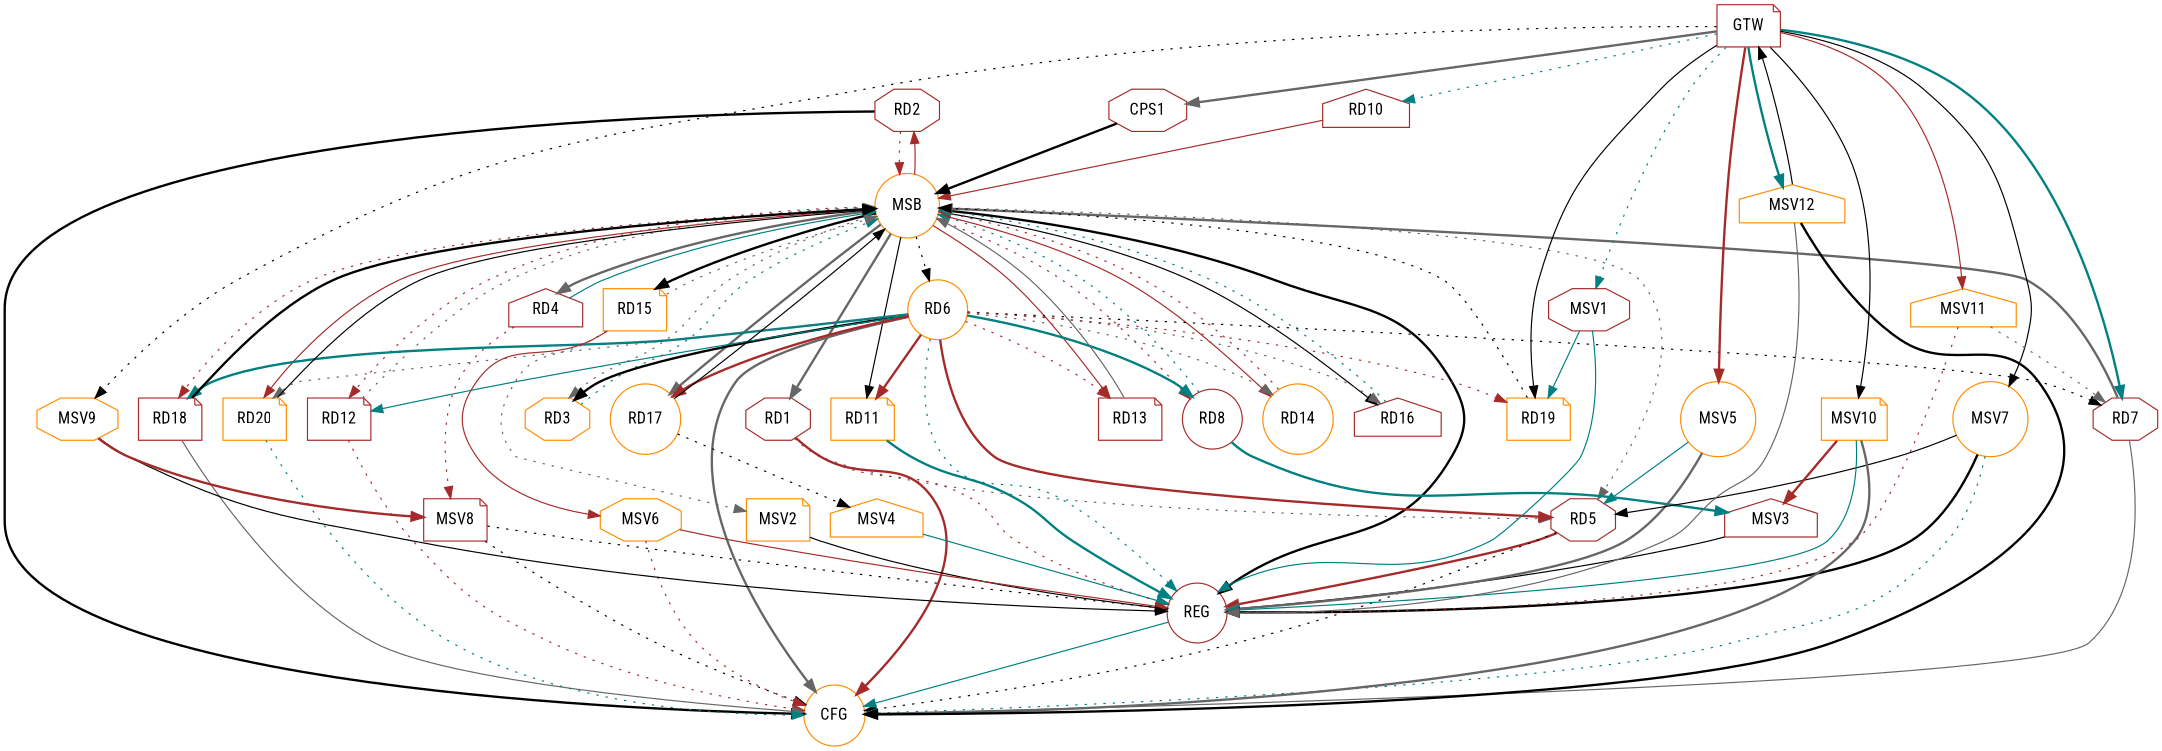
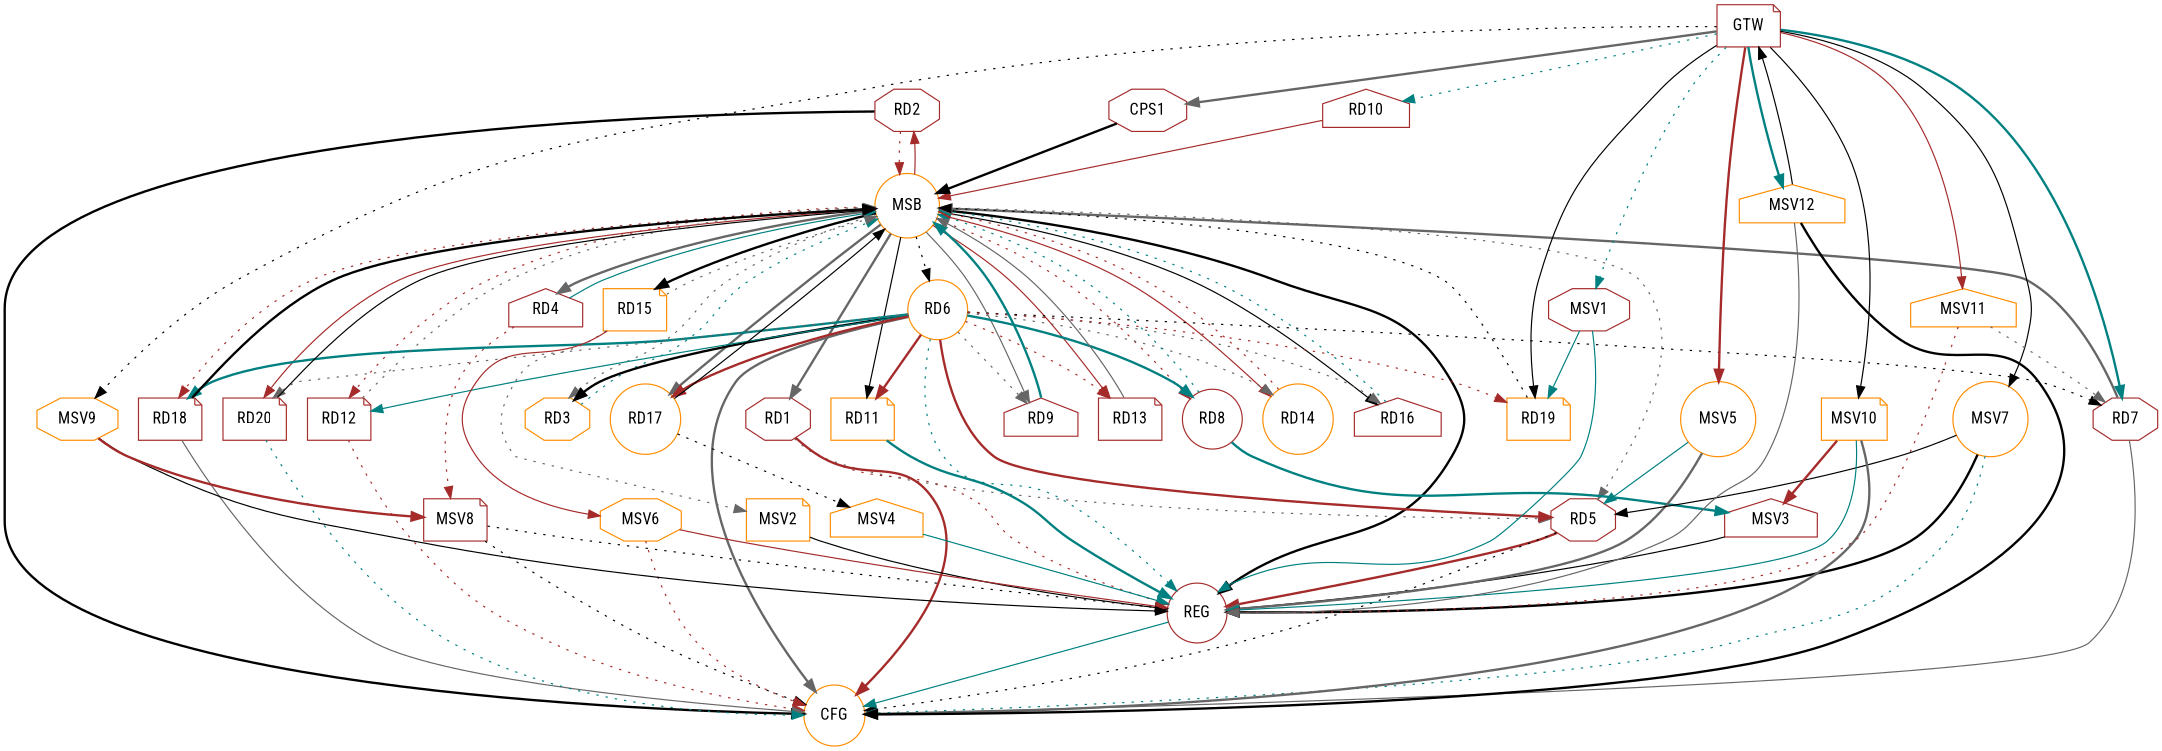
node "RD20": color darkorange -> brown
node "RD9": added
